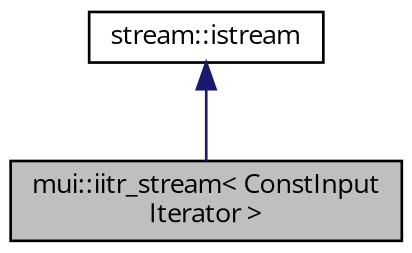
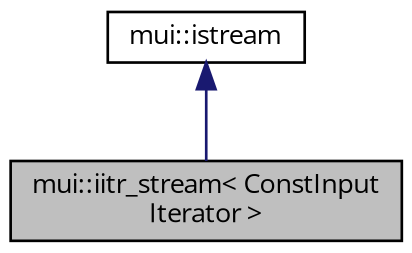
node "stream::istream": label "stream::istream" -> "mui::istream"
